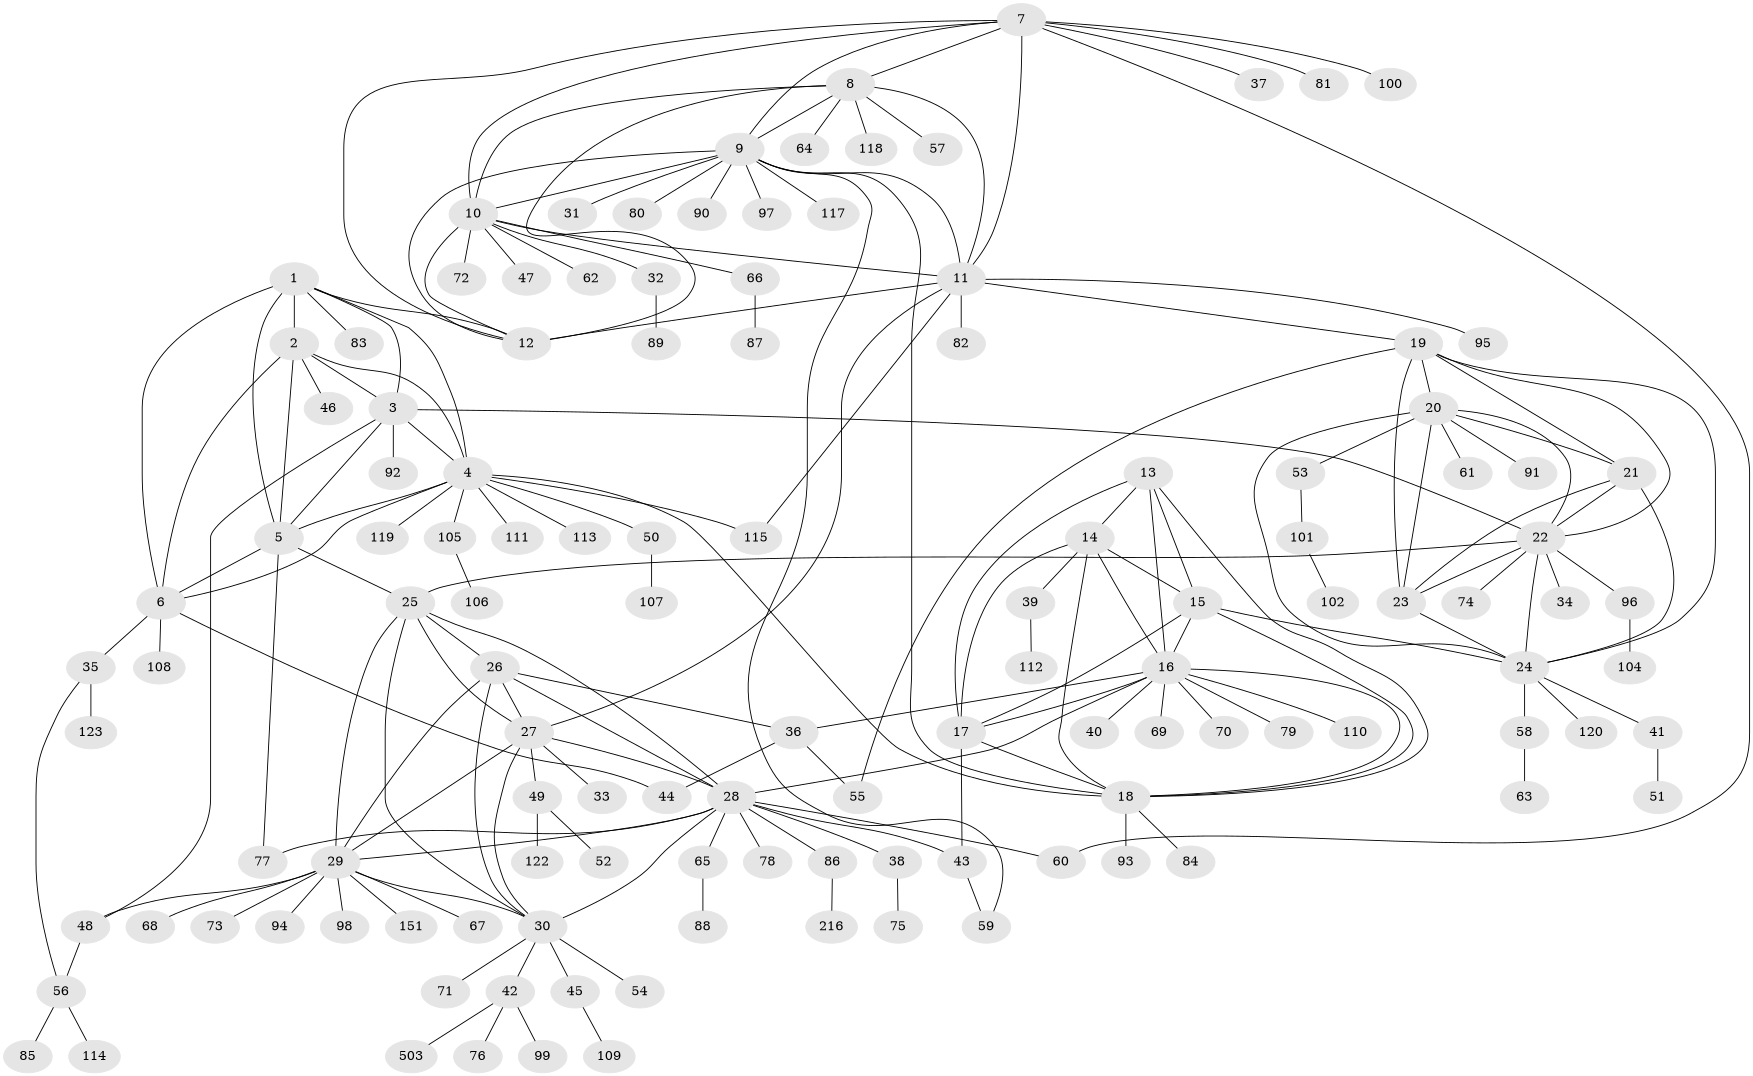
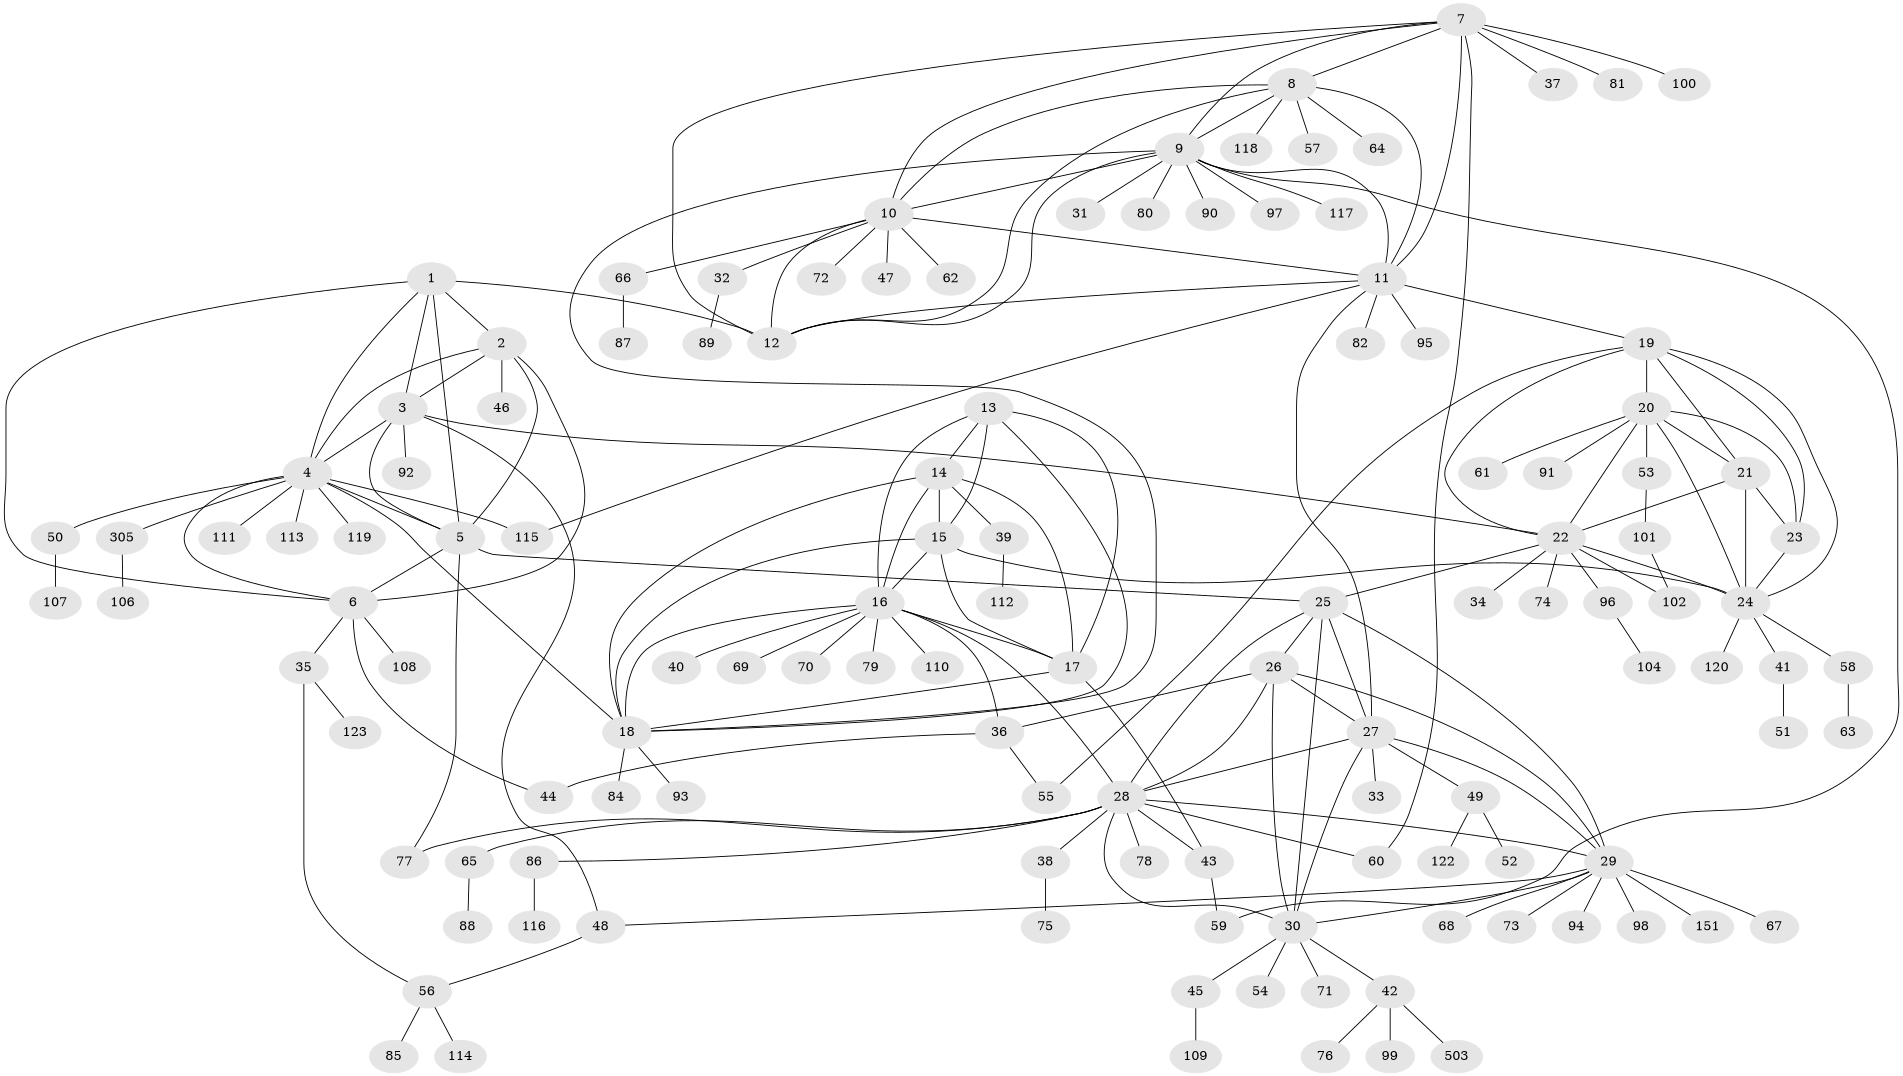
node "83": removed
node "105": label "105" -> "305"
edge "22" -- "23": now "22" -- "102"
node "216": label "216" -> "116"
